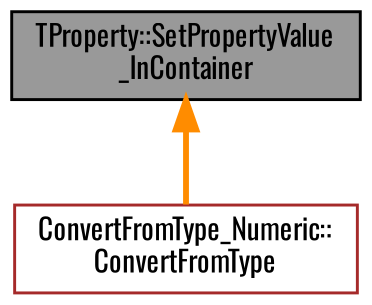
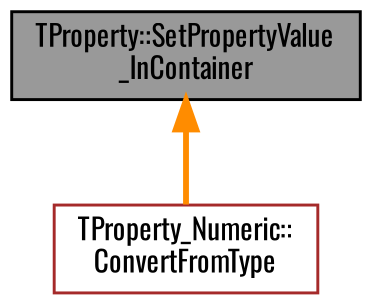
node "ConvertFromType_Numeric:: ConvertFromType": label "ConvertFromType_Numeric:: ConvertFromType" -> "TProperty_Numeric:: ConvertFromType"
